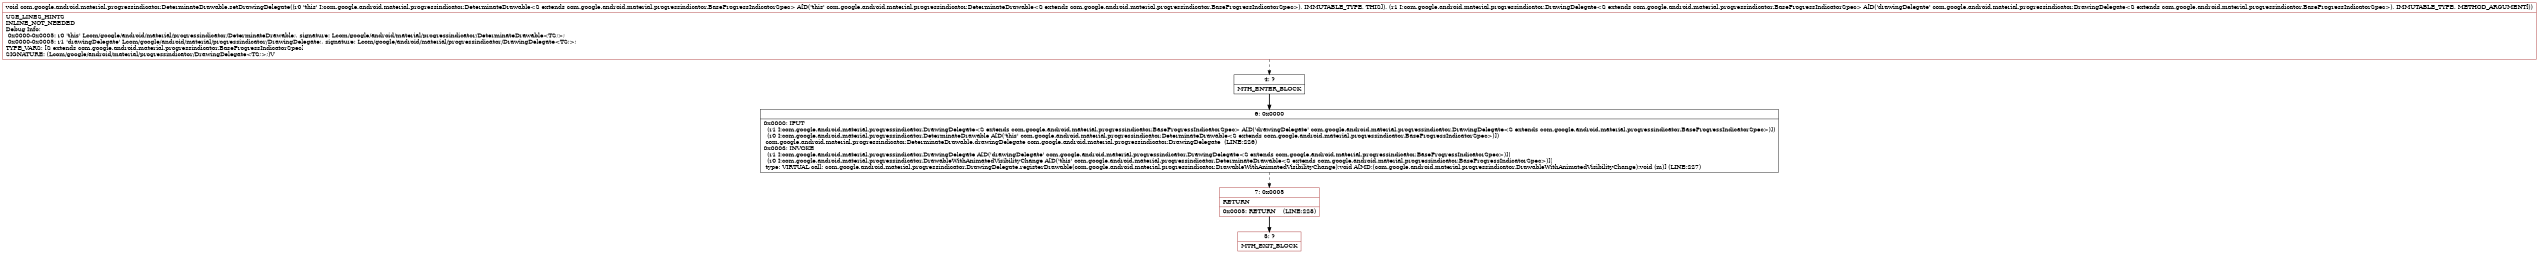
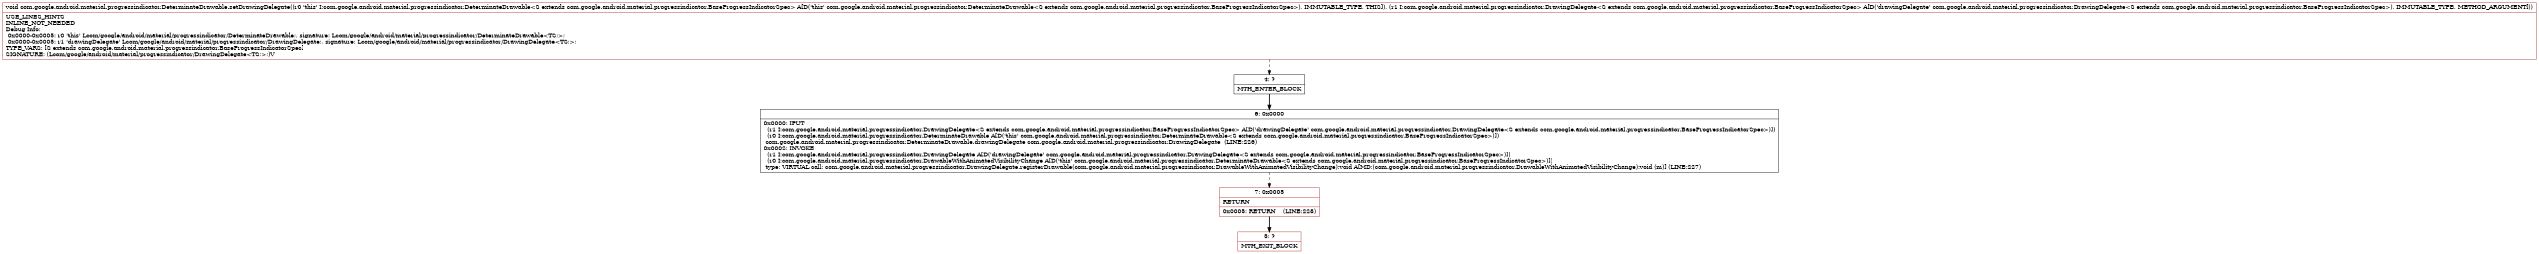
node "6: 0x0000": text "0x0003: INVOKE" -> "0x0002: INVOKE"
